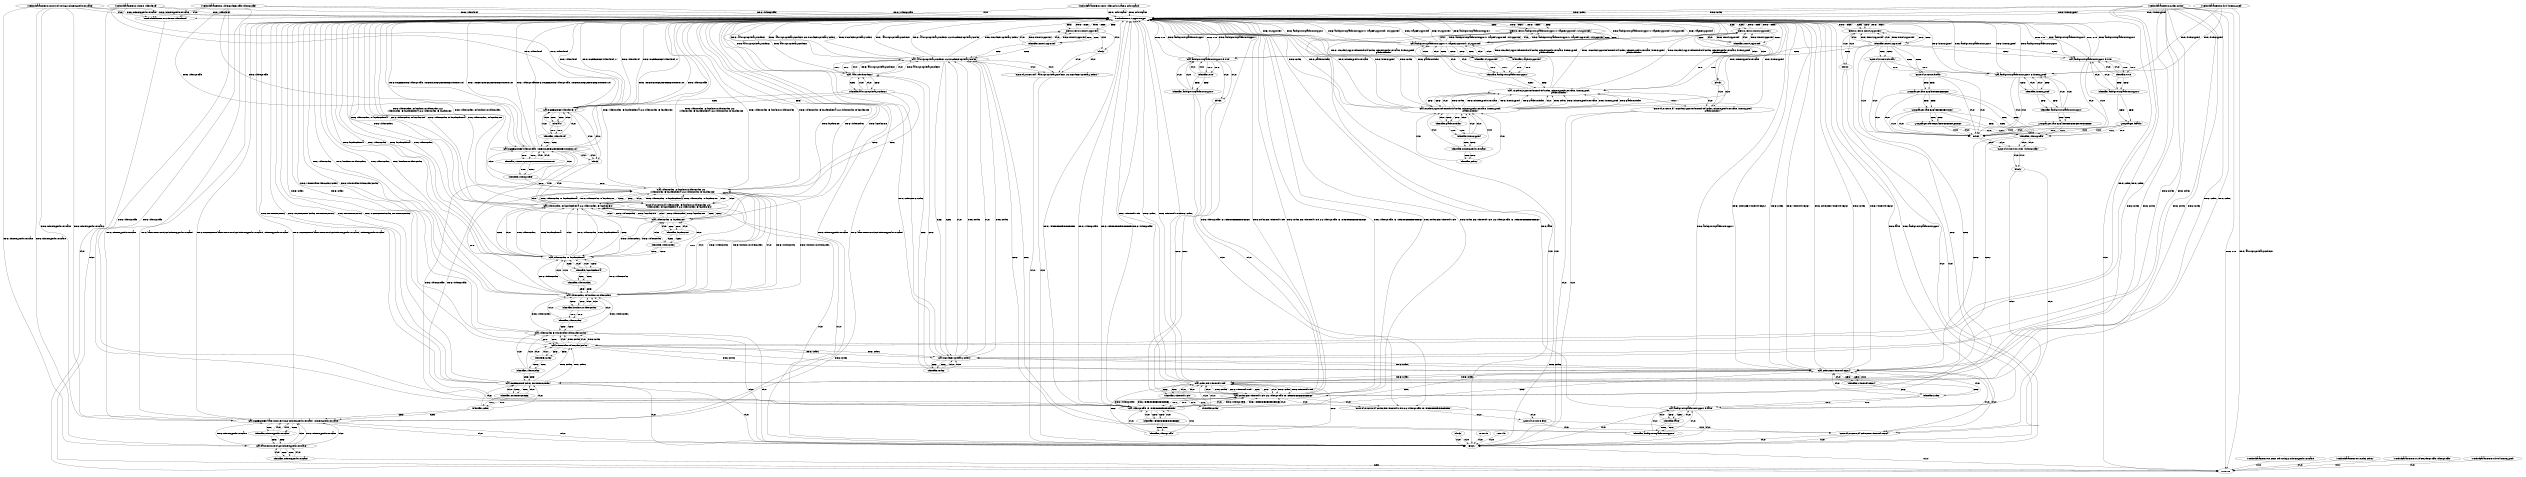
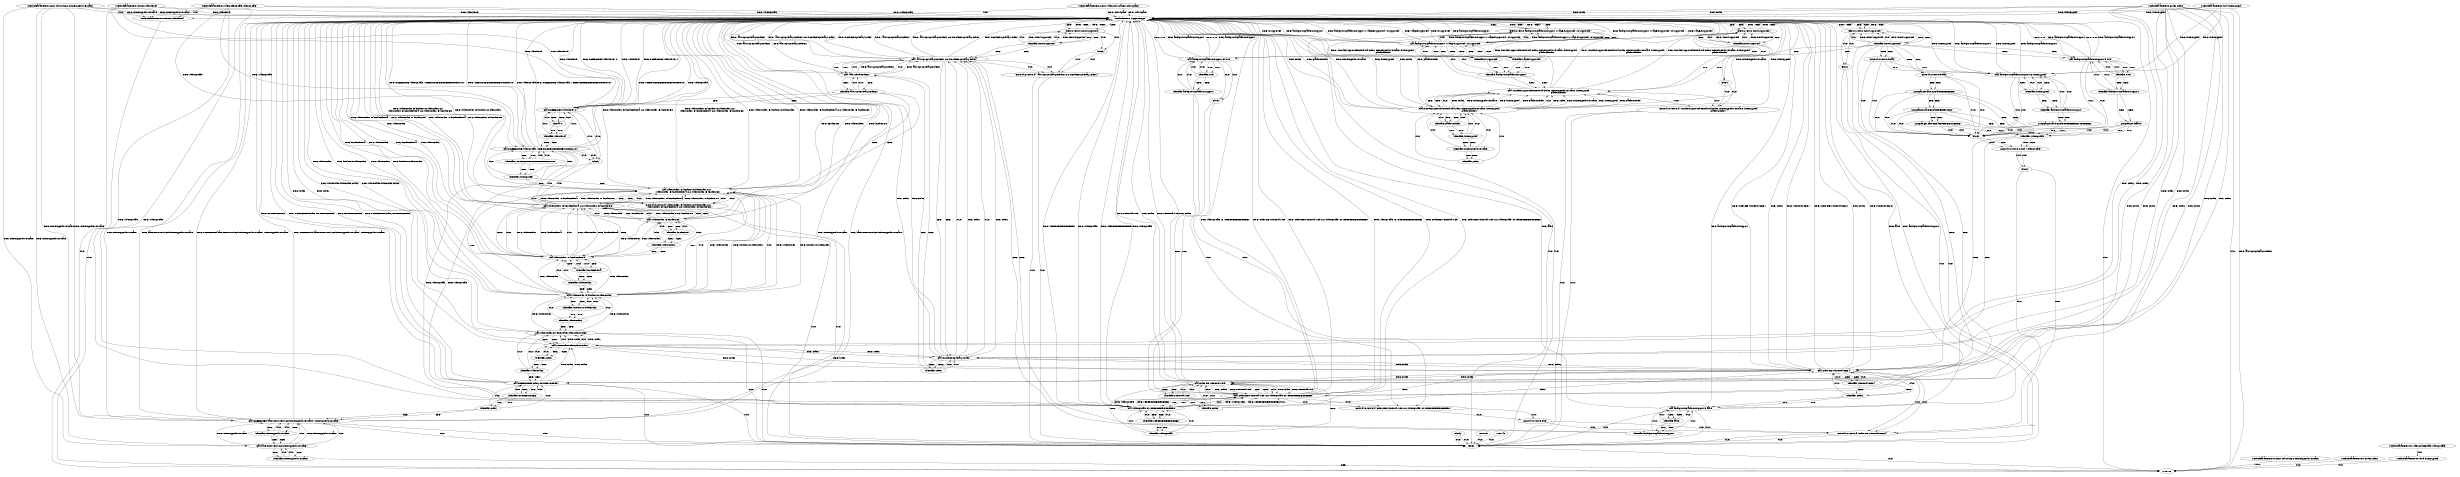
edge "(MethodParameterIn,Codec codec)" -> "1000100": label "DDG: true" -> "AST: "
edge "(MethodParameterOut,const std::string& mime_type_lower_case)" -> "1000100": label "AST: " -> "VIDEO: "
edge "(MethodParameterOut,VideoCodecProfile video_profile)" -> "1000100": now "(MethodParameterOut,VideoCodecProfile video_profile)" -> "(MethodParameterOut,bool is_encrypted)"
